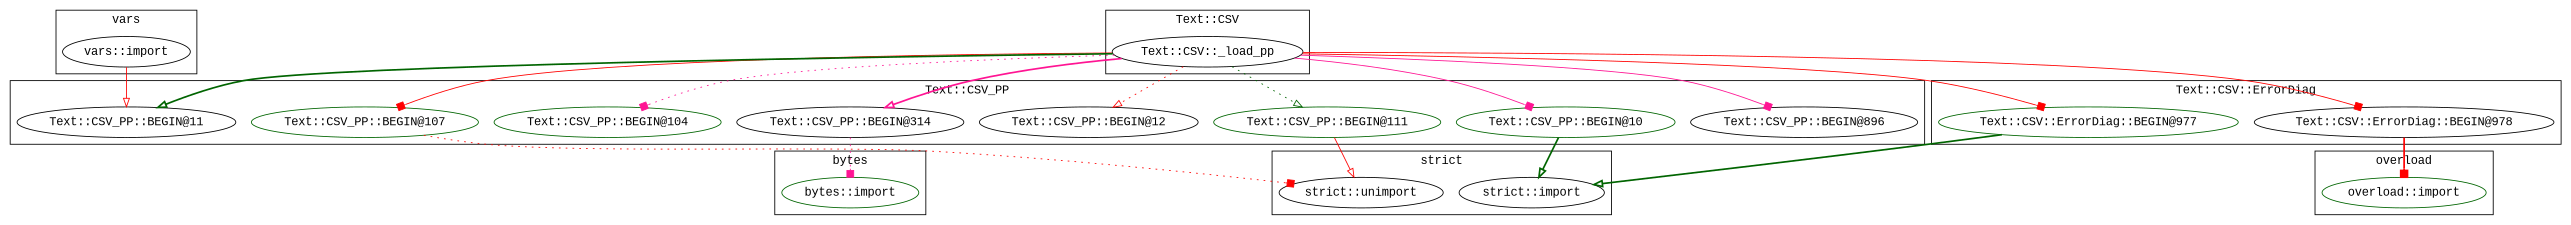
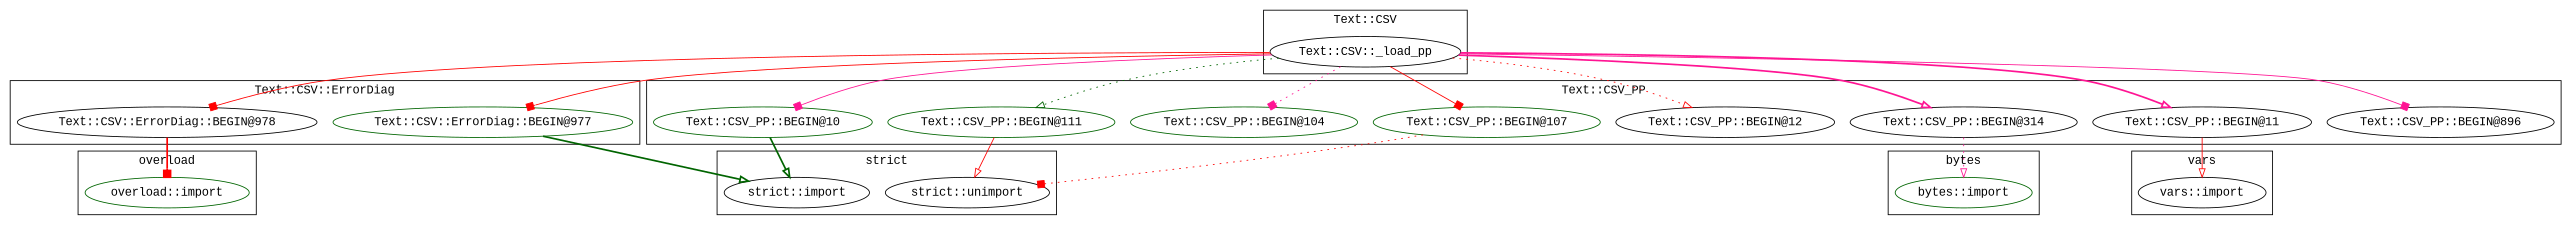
edge "Text::CSV::_load_pp" -> "Text::CSV_PP::BEGIN@11": color darkgreen -> deeppink
edge "vars::import" -> "Text::CSV_PP::BEGIN@11": reversed
edge "Text::CSV_PP::BEGIN@314" -> "bytes::import": arrowhead box -> onormal
